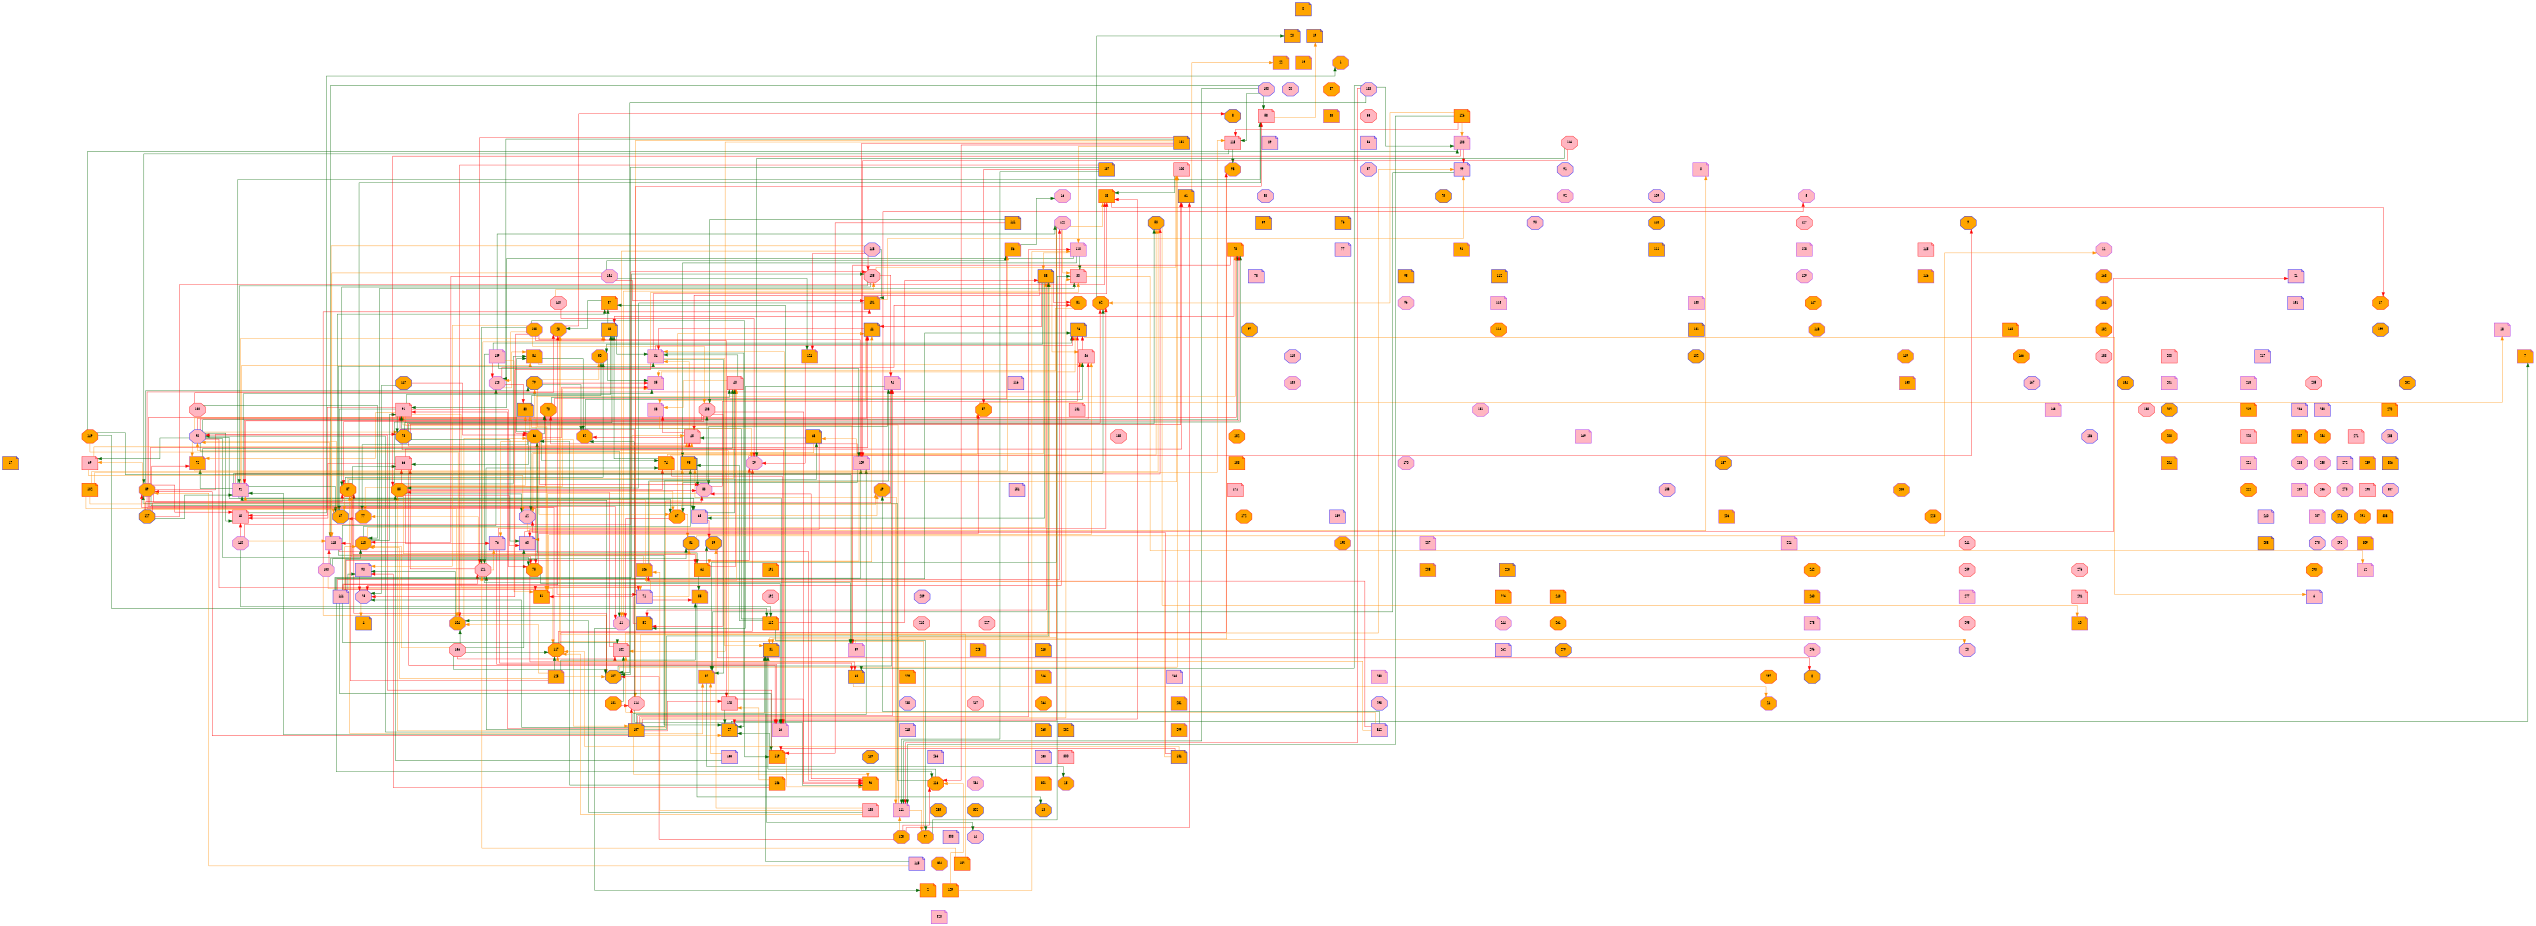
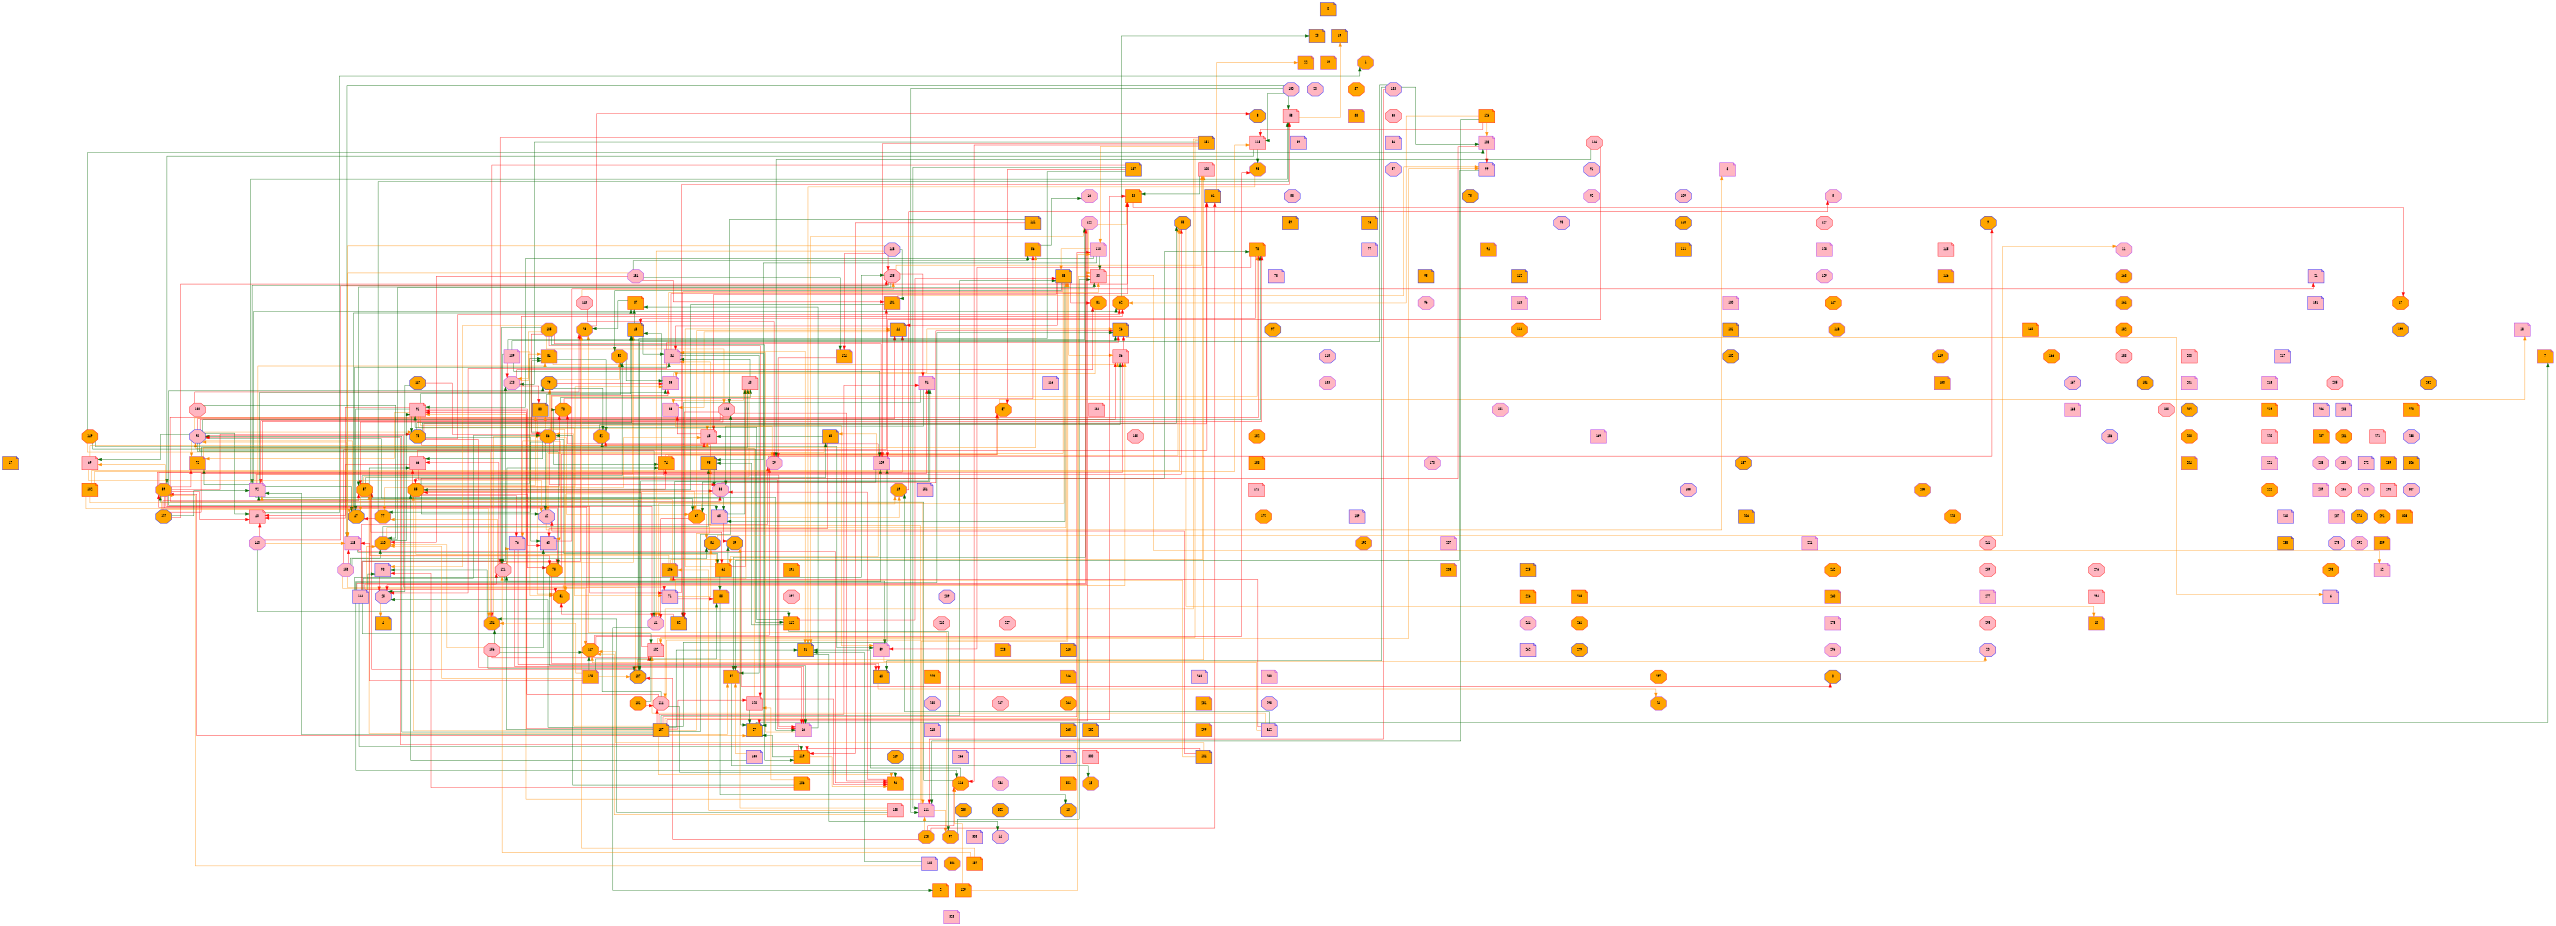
node "206": color purple -> blue
node "51": shape note -> octagon
edge "86" -> "157": reversed
